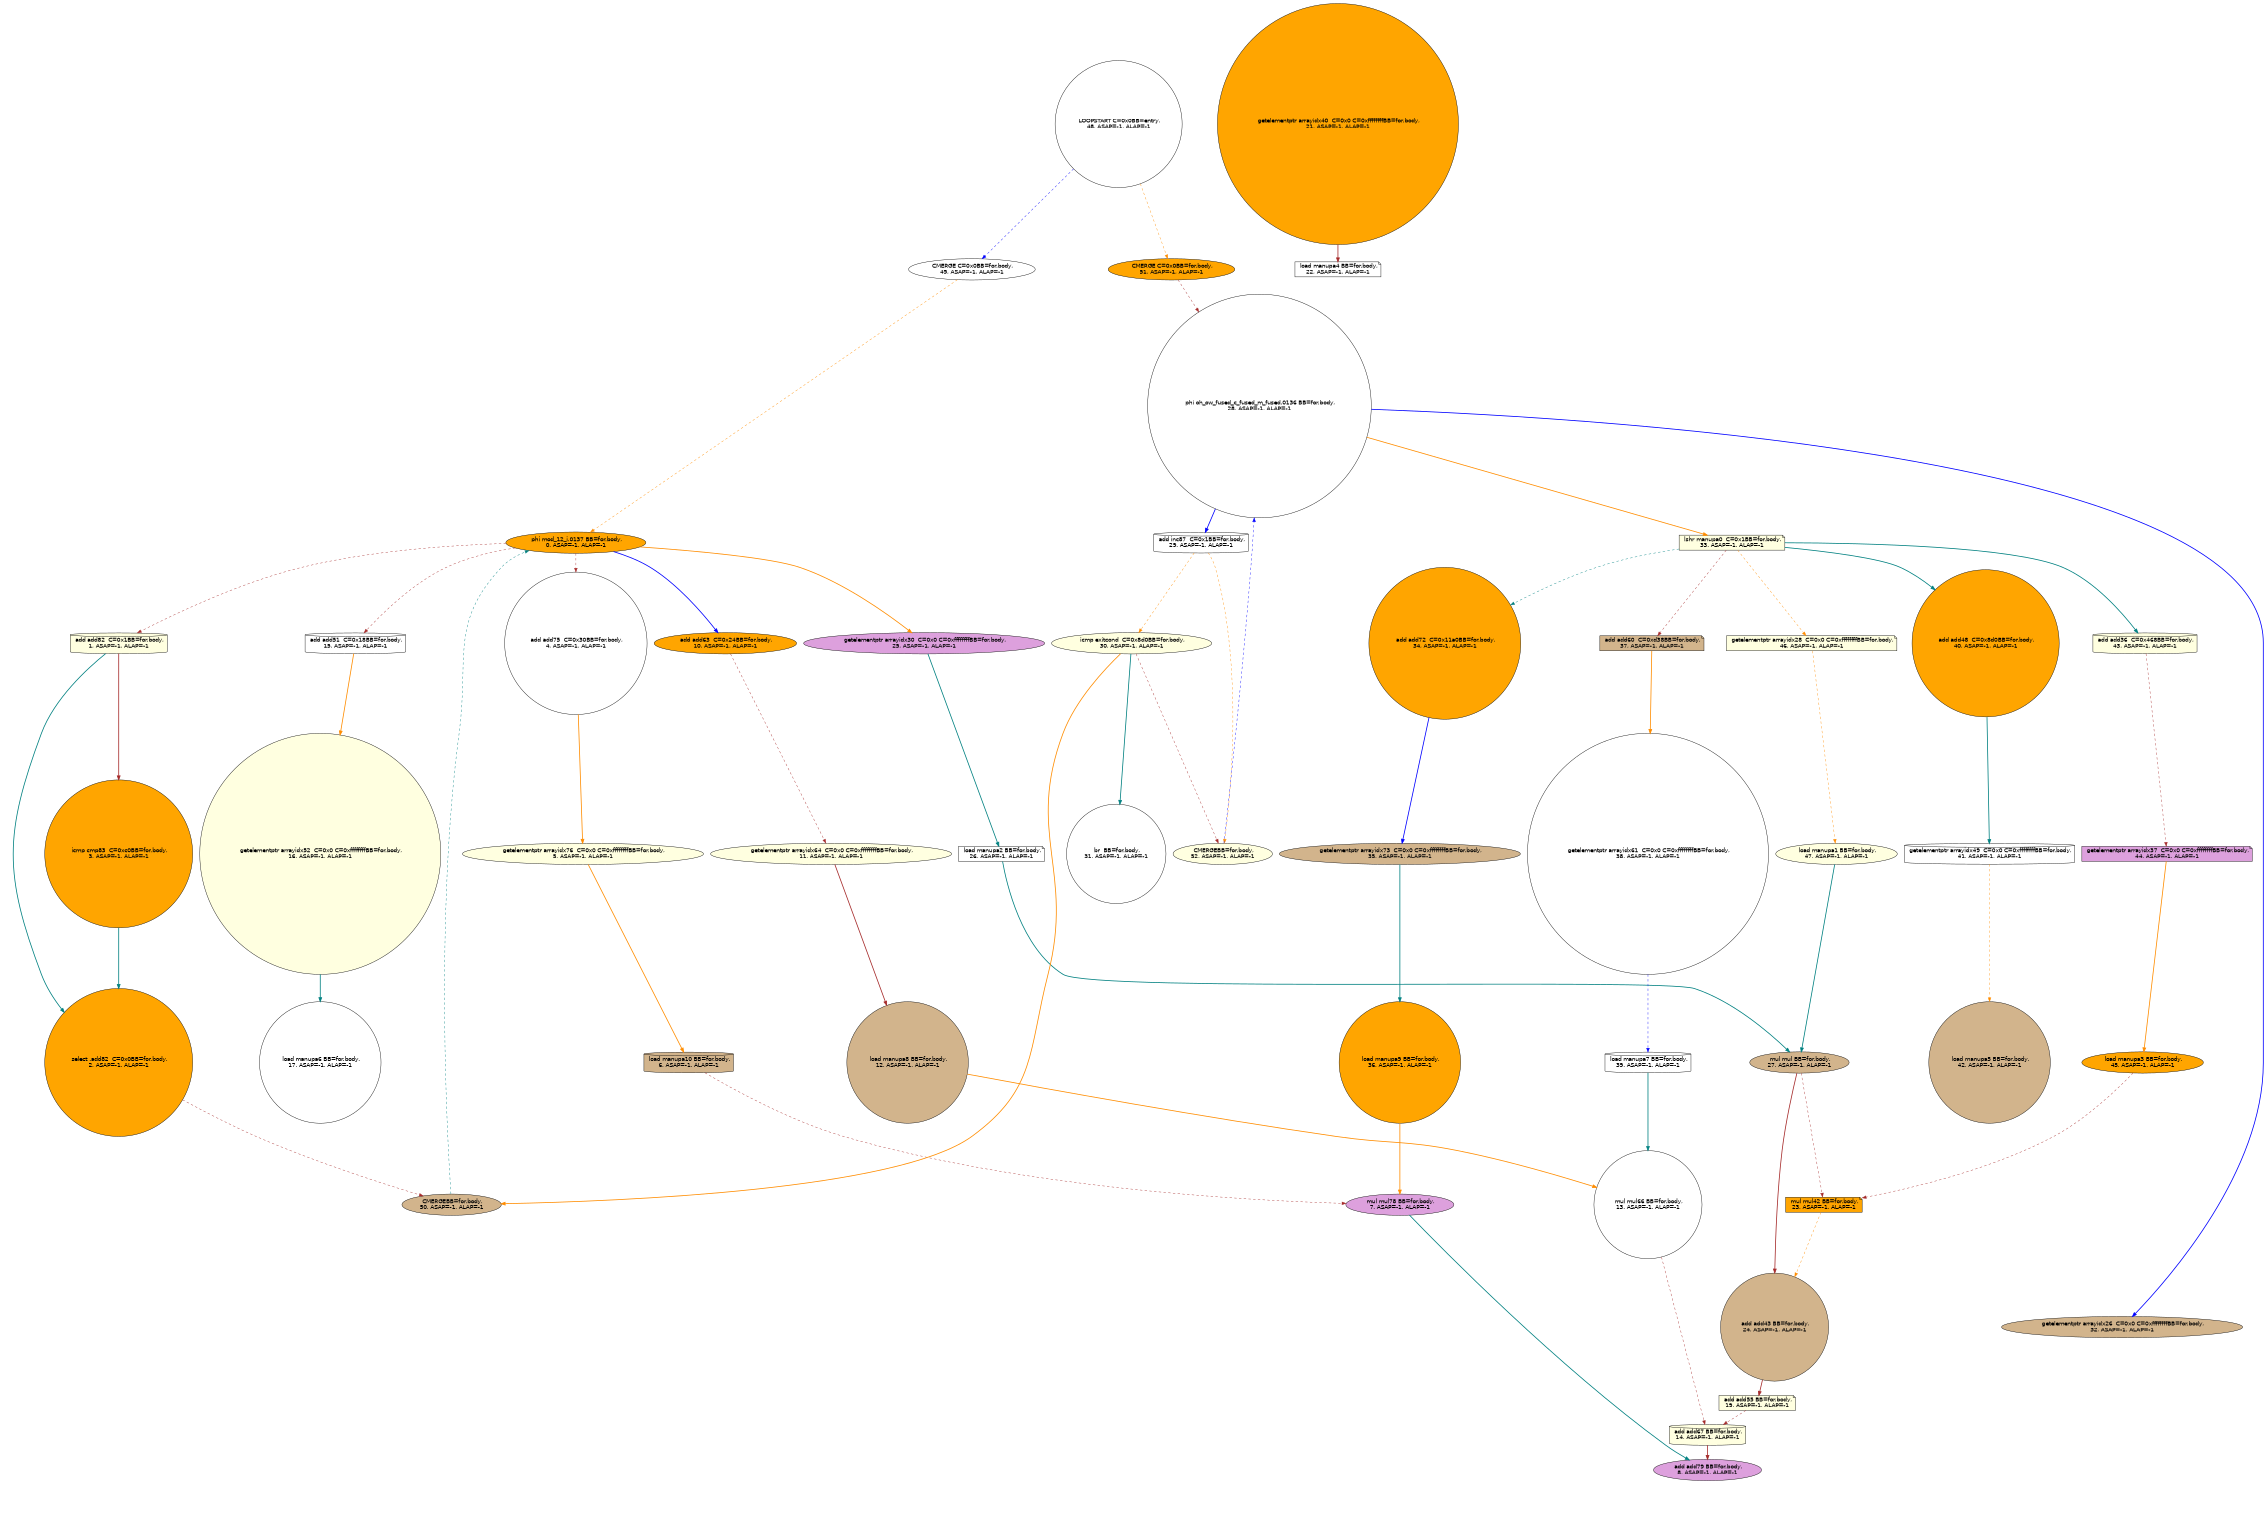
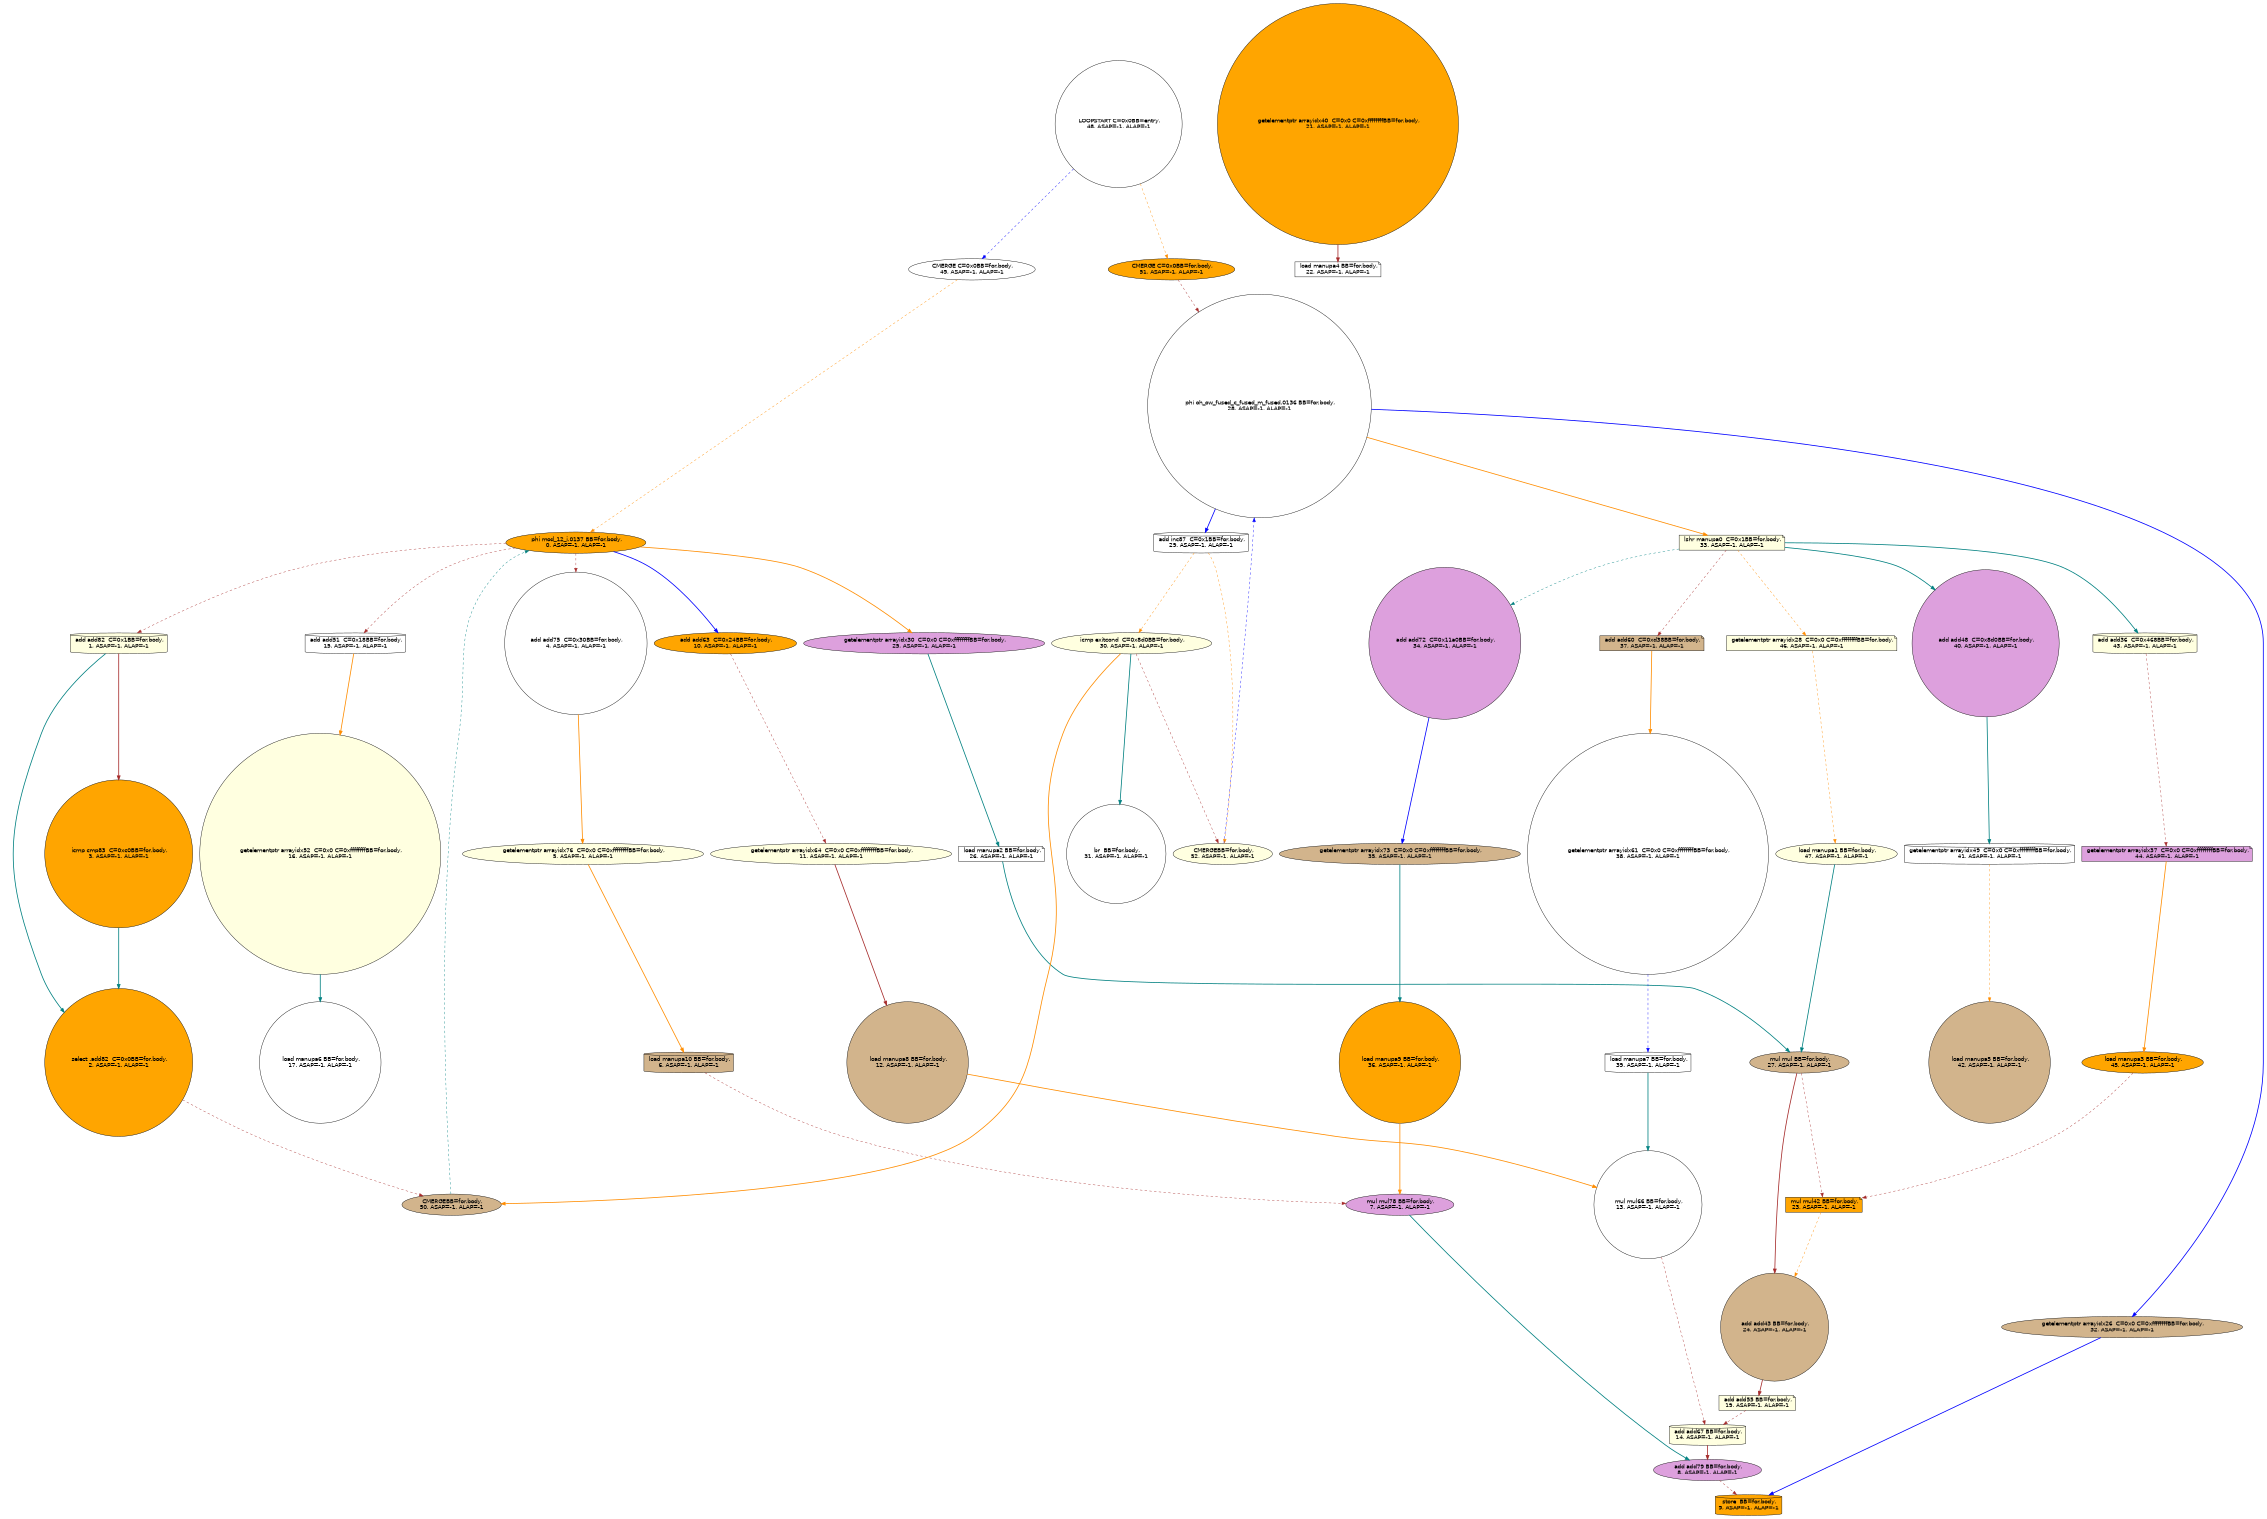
node "add add72  C=0x11a0BB=for.body, 34, ASAP=-1, ALAP=-1": fillcolor orange -> plum
node "add add48  C=0x8d0BB=for.body, 40, ASAP=-1, ALAP=-1": fillcolor orange -> plum
node "store  BB=for.body, 9, ASAP=-1, ALAP=-1": added
